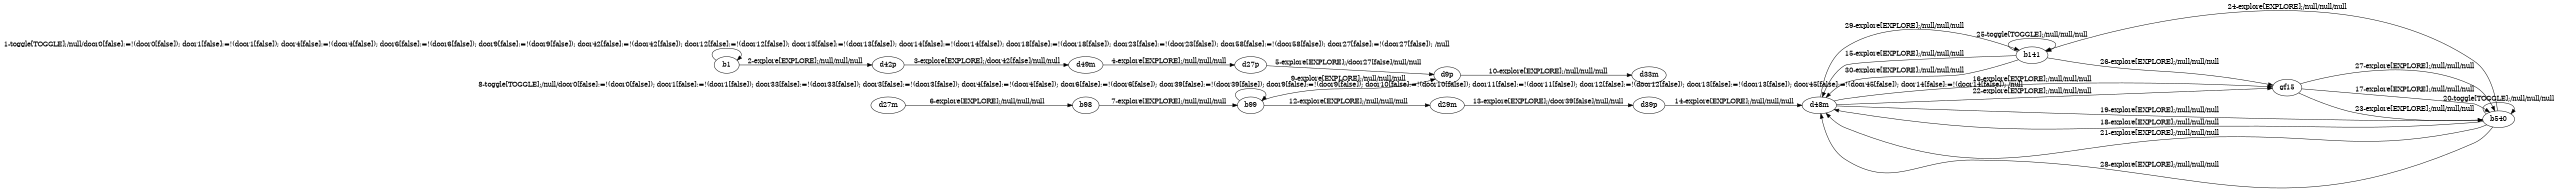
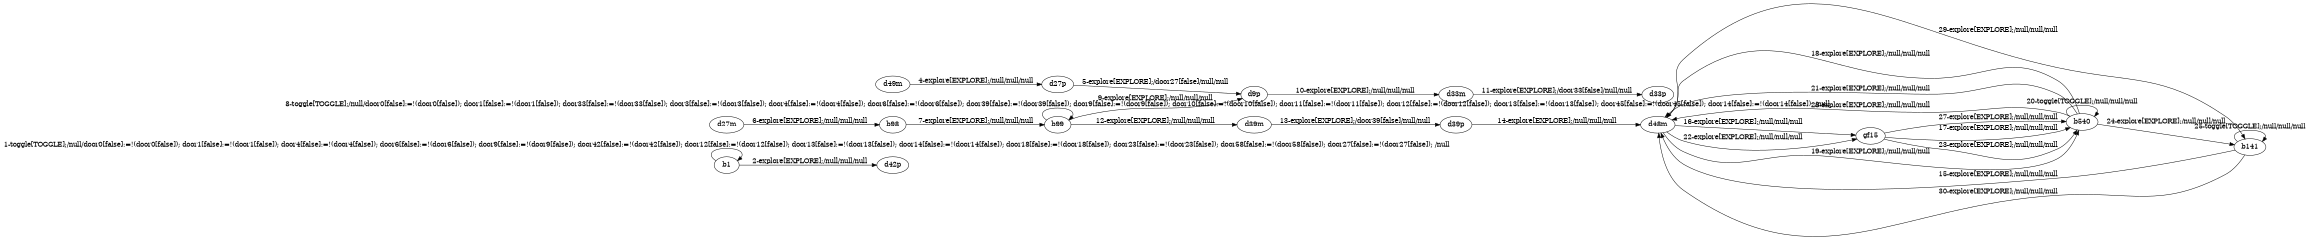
edge "d42p" -> "d49m": removed, label "3-explore[EXPLORE];/door42[false]/null/null"
edge "b141" -> "gf15": removed, label "26-explore[EXPLORE];/null/null/null"
node "d33p": added
node "d29m": label "d29m" -> "d39m"
